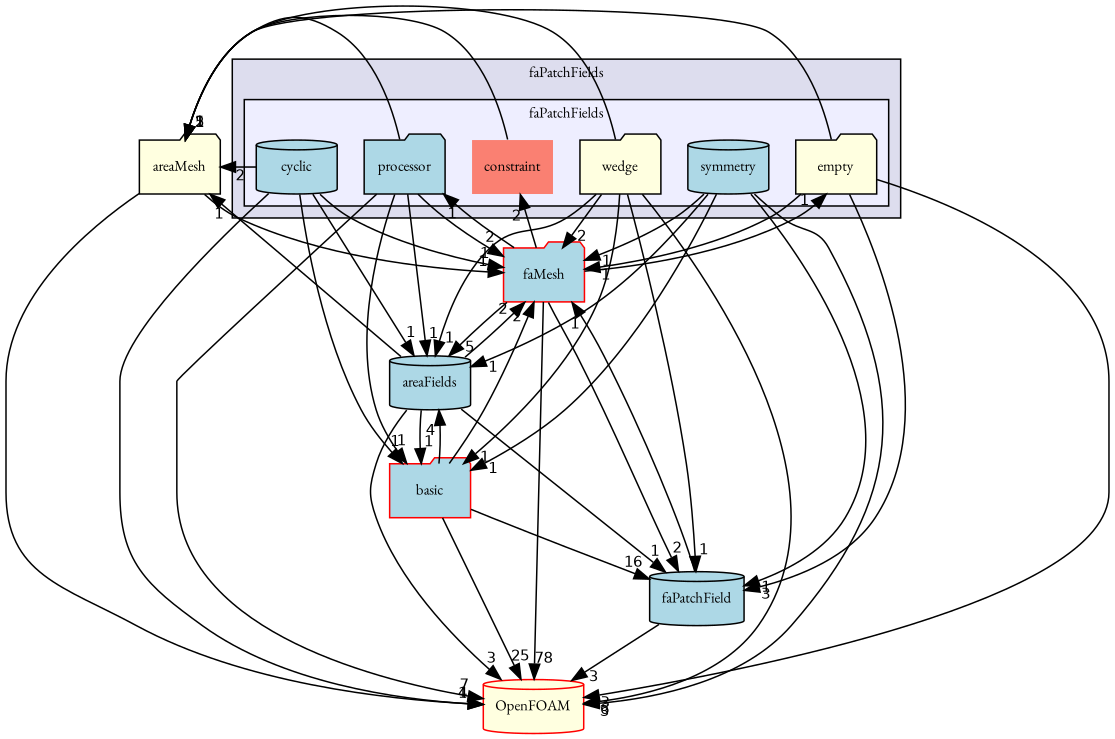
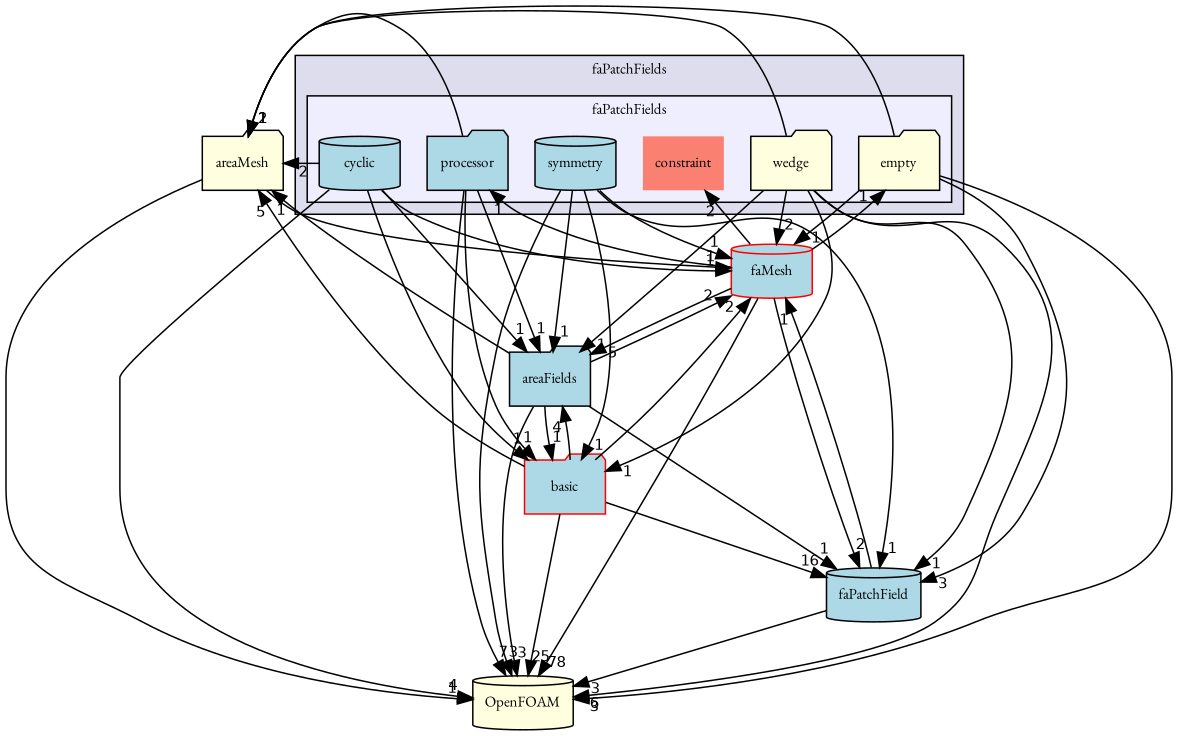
edge "constraint" -> "areaMesh": now "basic" -> "areaMesh"
edge "processor" -> "faMesh": removed
node "faMesh": shape folder -> cylinder
node "areaFields": shape cylinder -> folder
node "OpenFOAM": color red -> black
